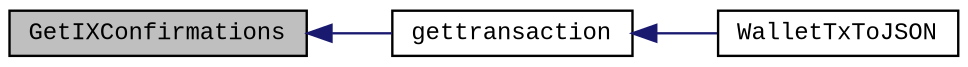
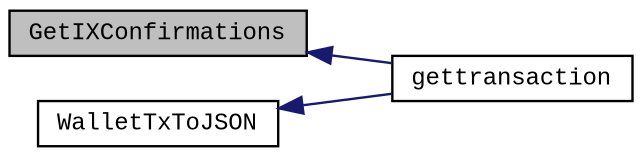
edge "WalletTxToJSON" -> "gettransaction": reversed
